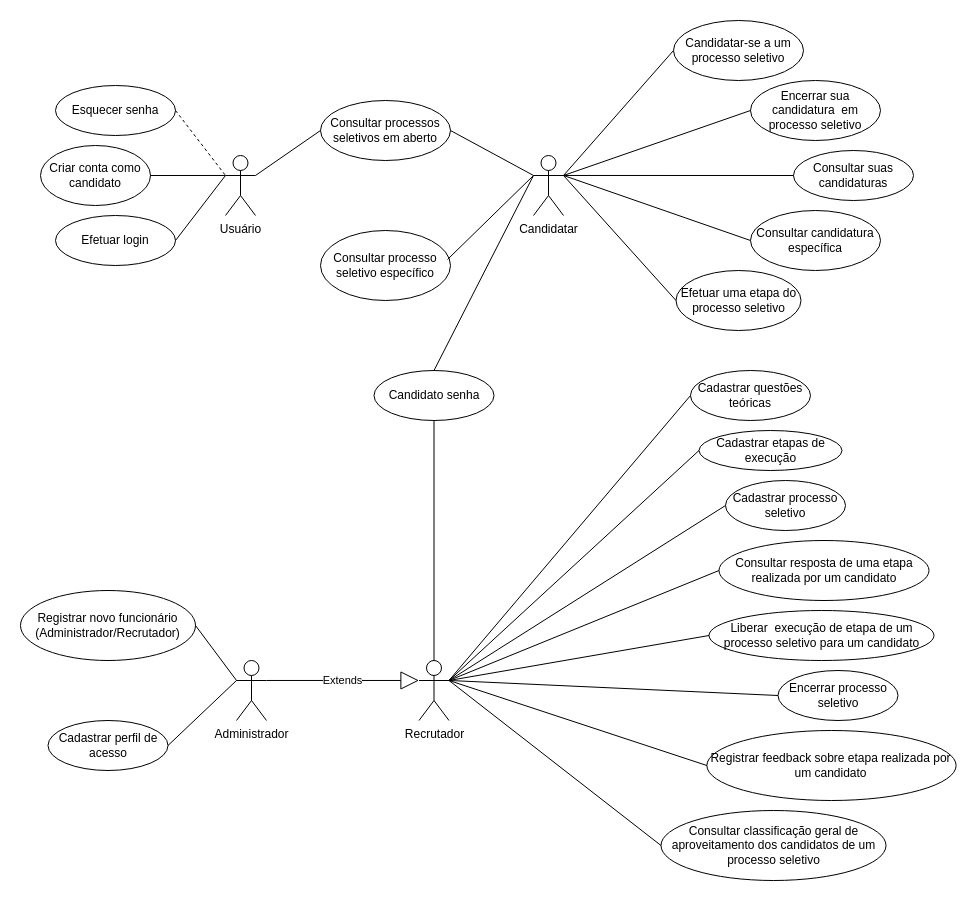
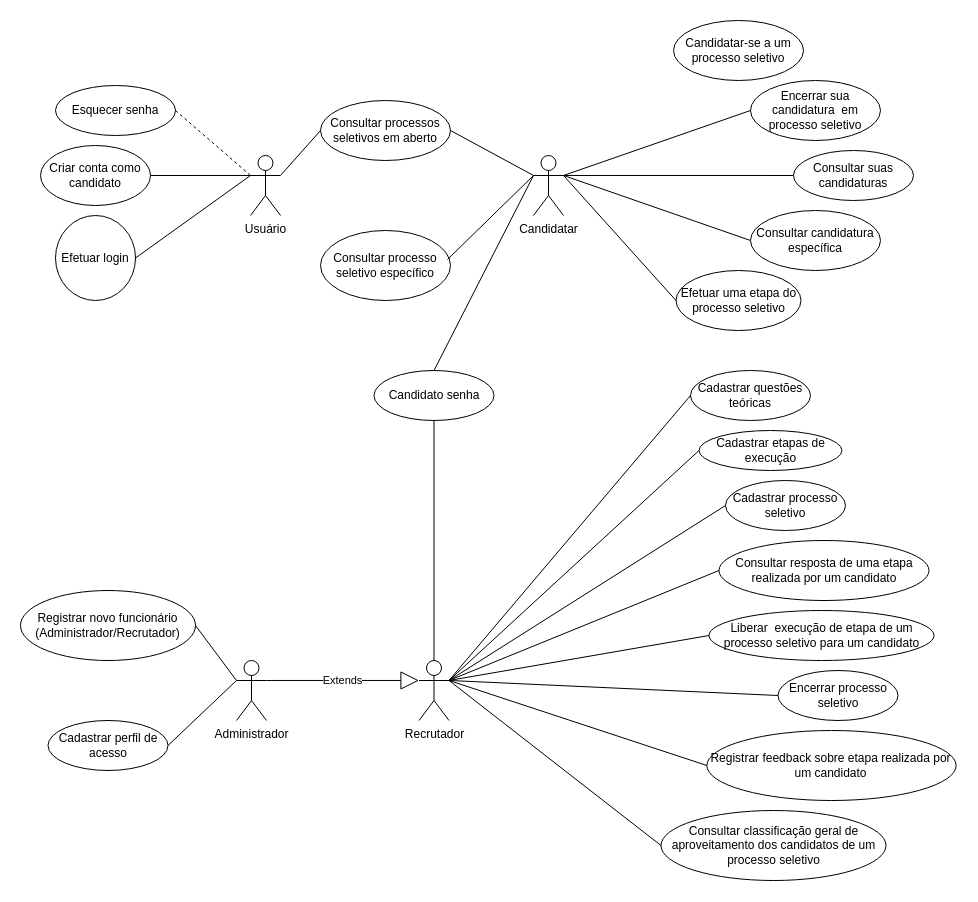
edge "Candidatar-se a um processo seletivo" -- "Candidatar": removed
node "Usuário": moved (241, 186) -> (266, 186)
node "Efetuar login": size 120x50 -> 80x85
